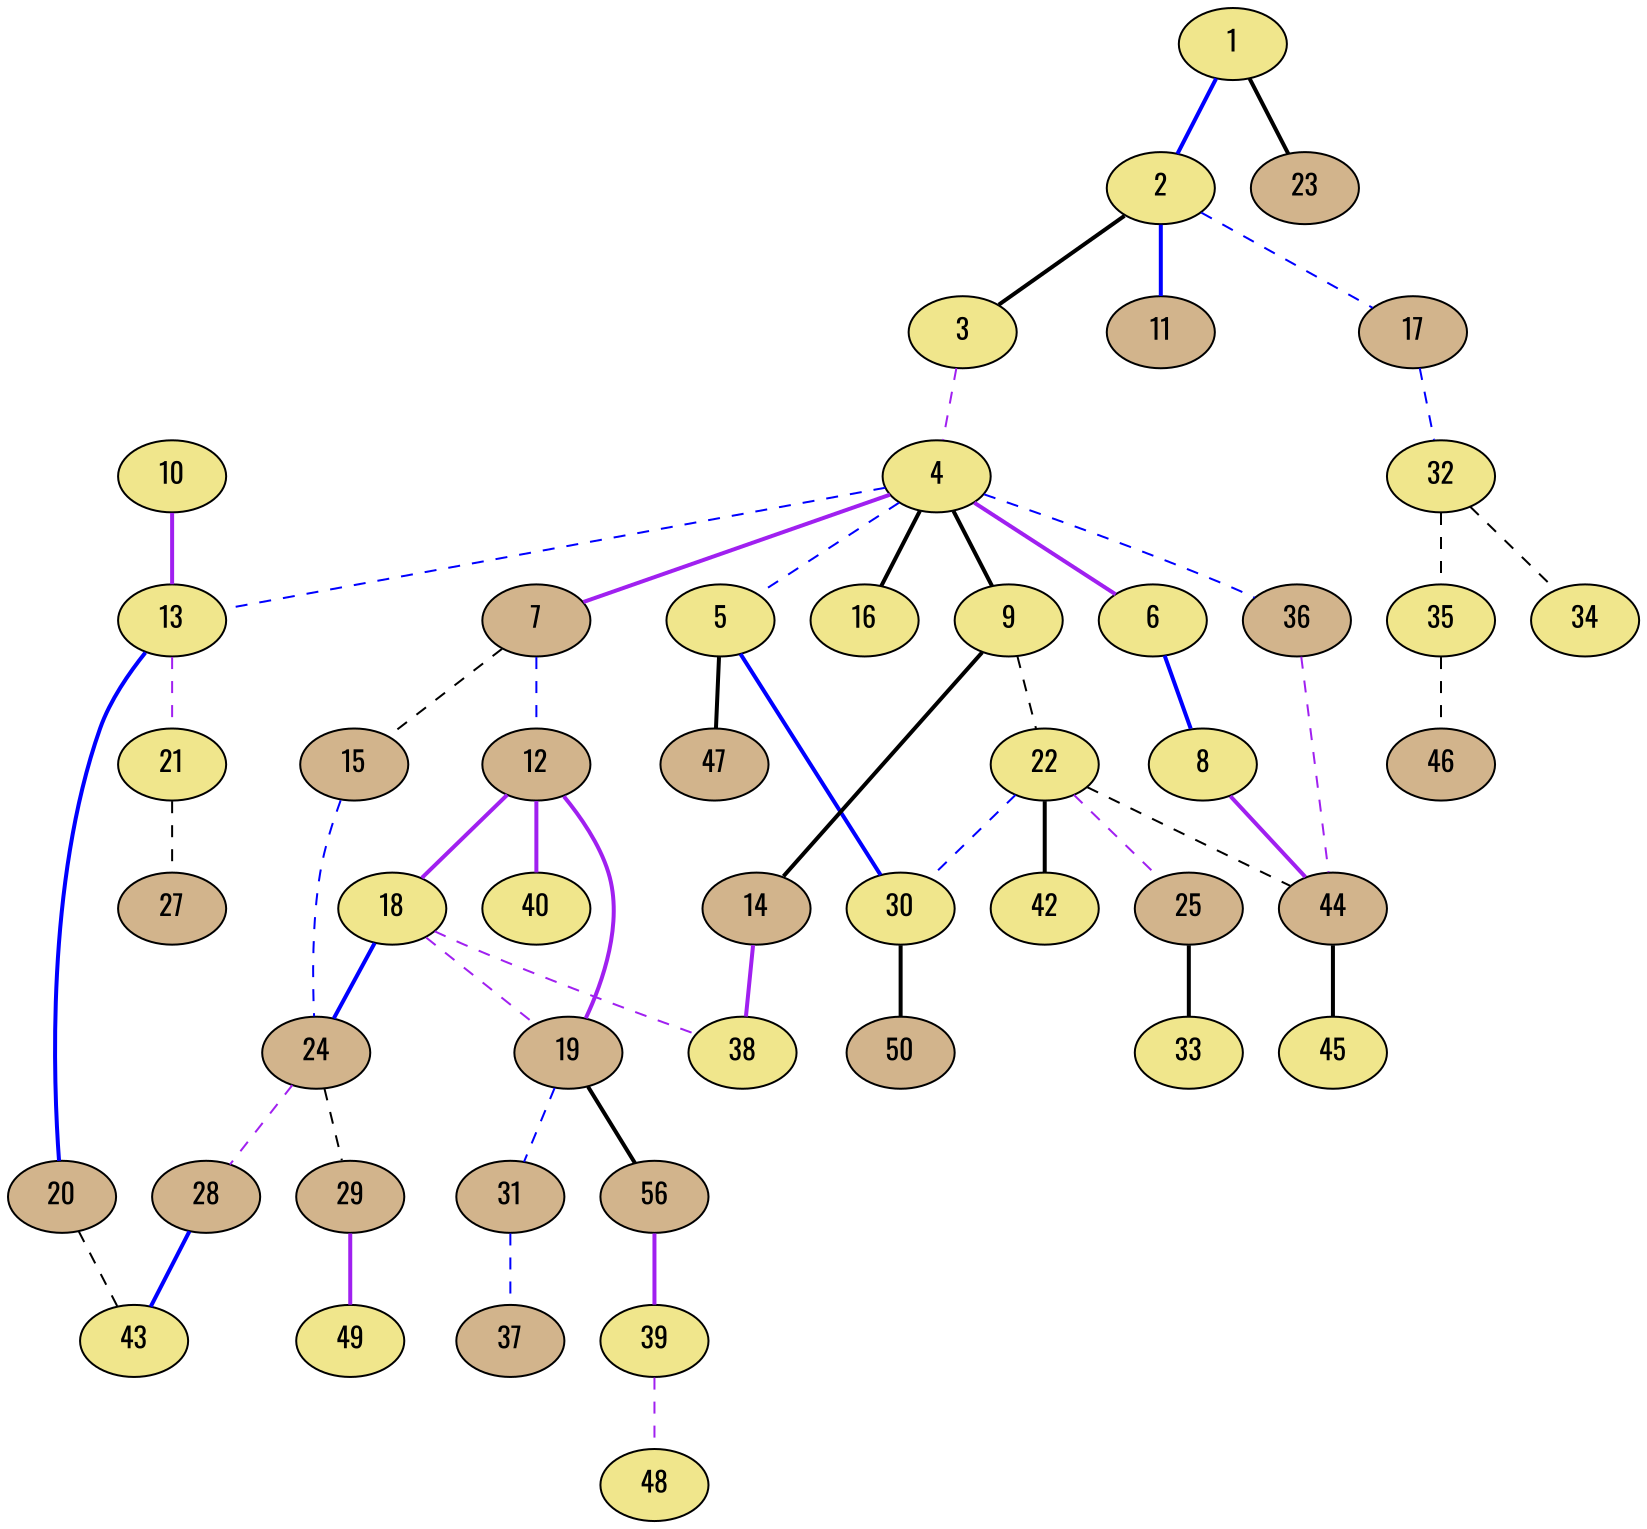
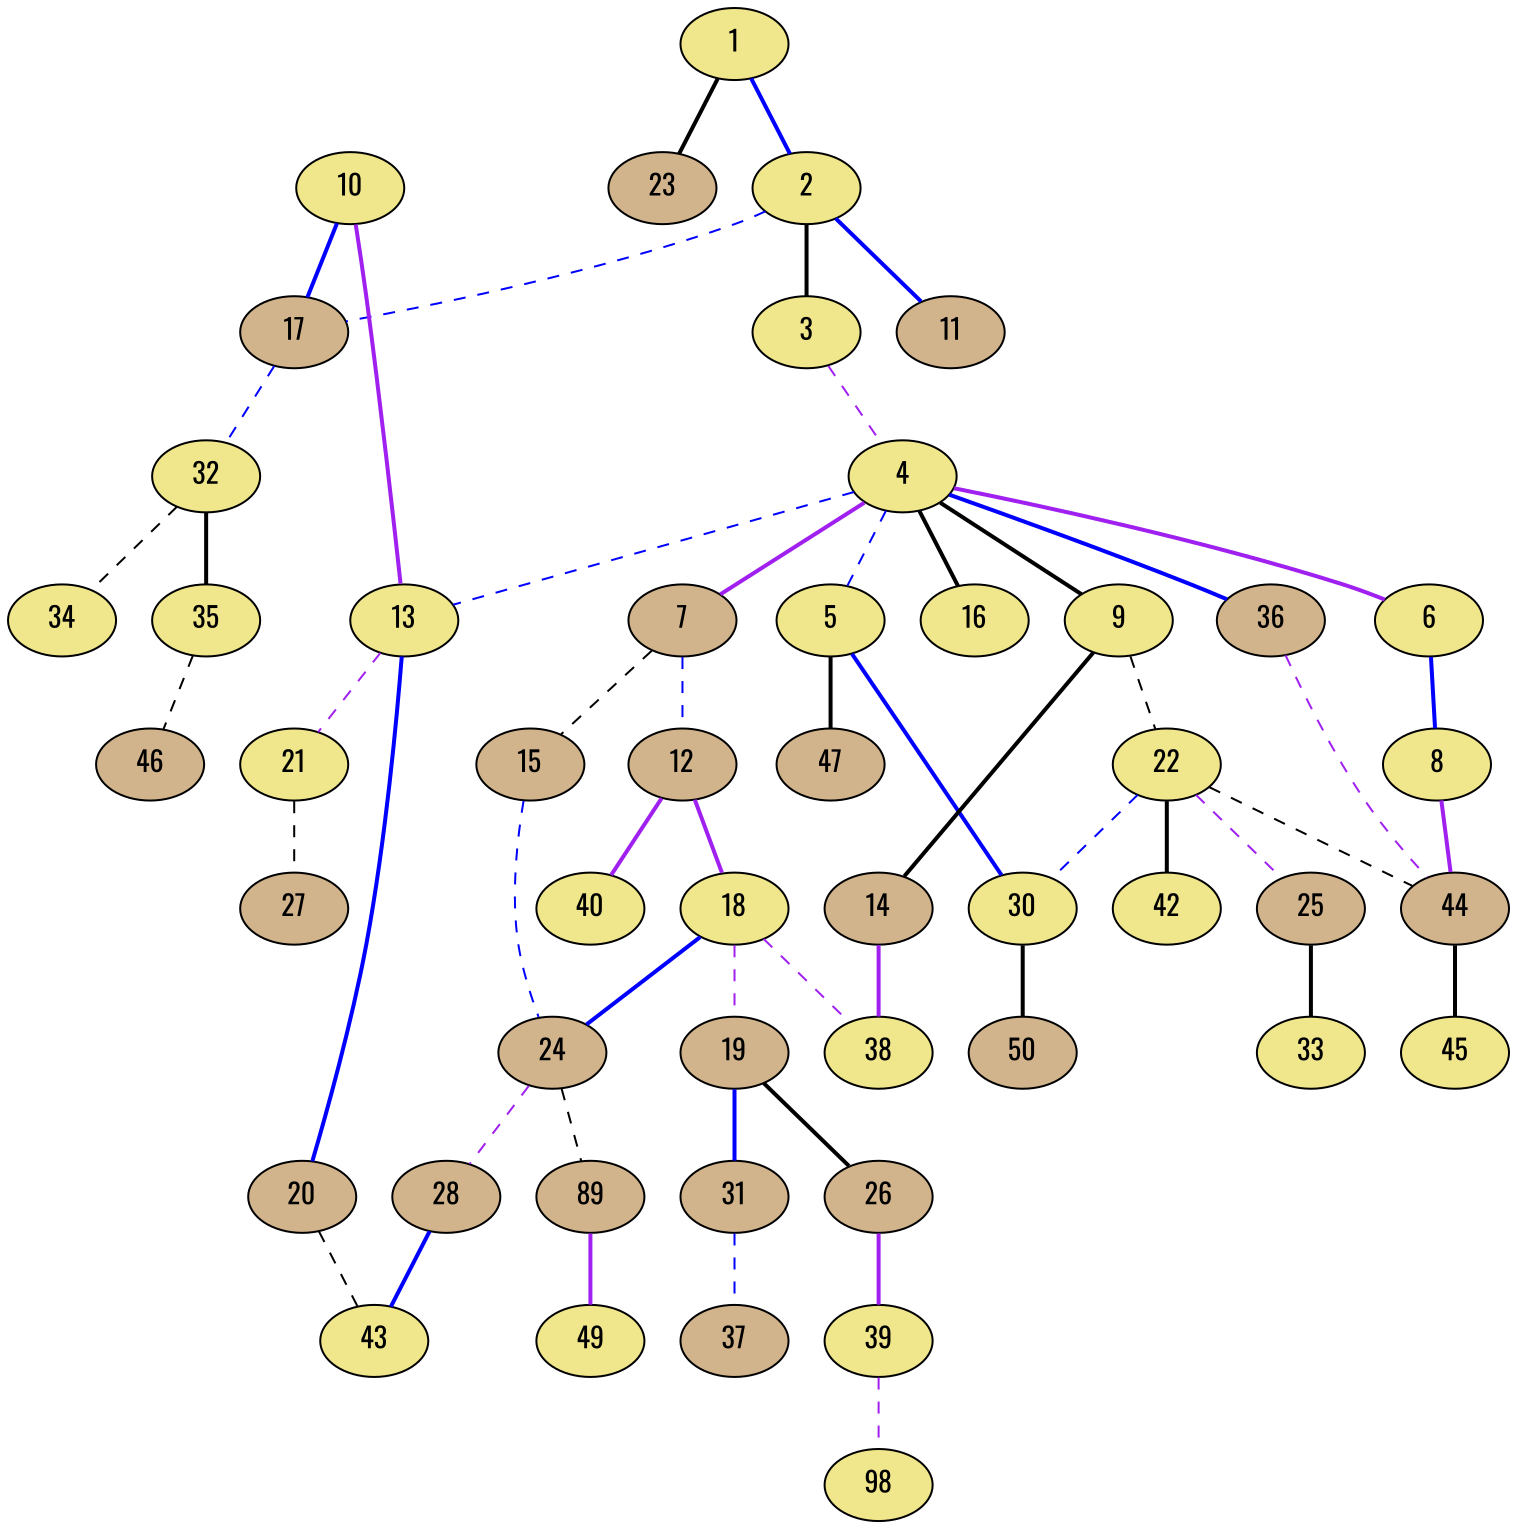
edge "10" -- "17": added
edge "4" -- "36": style dashed -> bold
edge "32" -- "35": style dashed -> bold
edge "12" -- "19": removed
edge "19" -- "31": style dashed -> bold
node "29": label "29" -> "89"
node "56": label "56" -> "26"
node "48": label "48" -> "98"
